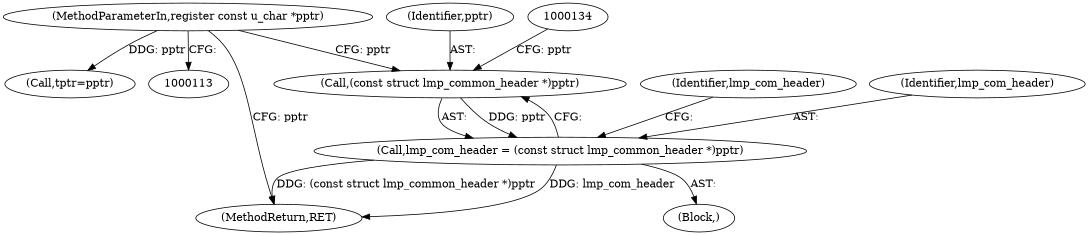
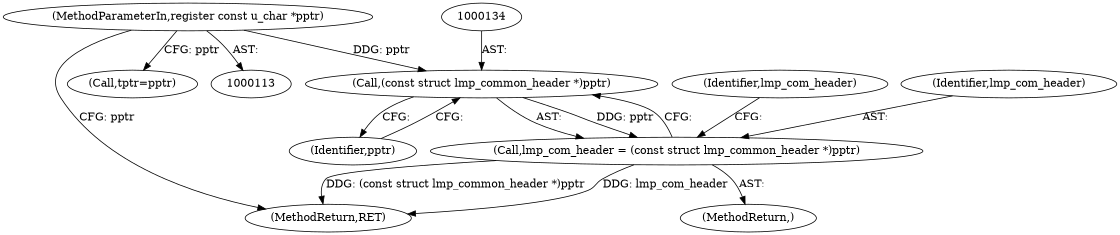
edge "(MethodParameterIn,register const u_char *pptr)" -> "(Call,tptr=pptr)": label "DDG: pptr" -> "CFG: pptr"
edge "(MethodParameterIn,register const u_char *pptr)" -> "1000113": label "CFG: " -> "AST: "
edge "(MethodParameterIn,register const u_char *pptr)" -> "(Call,(const struct lmp_common_header *)pptr)": label "CFG: pptr" -> "DDG: pptr"
edge "(Identifier,pptr)" -> "(Call,(const struct lmp_common_header *)pptr)": label "AST: " -> "CFG: "
edge "1000134" -> "(Call,(const struct lmp_common_header *)pptr)": label "CFG: pptr" -> "AST: "
edge "(Call,(const struct lmp_common_header *)pptr)" -> "(Identifier,pptr)": added, label "CFG:"
node "(Block,)": label "(Block,)" -> "(MethodReturn,)"
